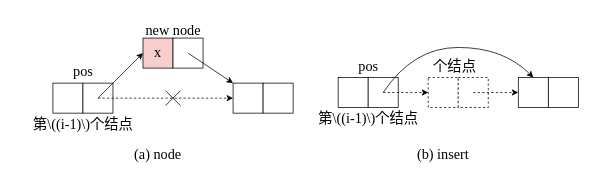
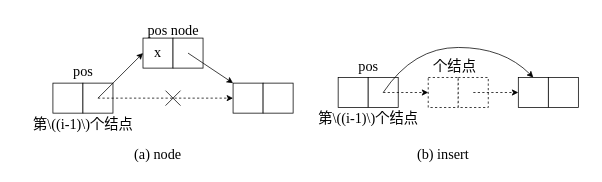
node "new node": label "new node" -> "pos node"
node "x": fillcolor #f8cecc -> #ffffff
